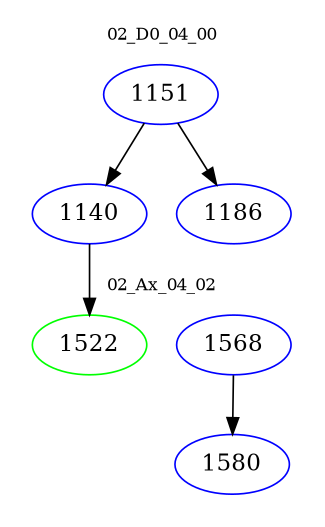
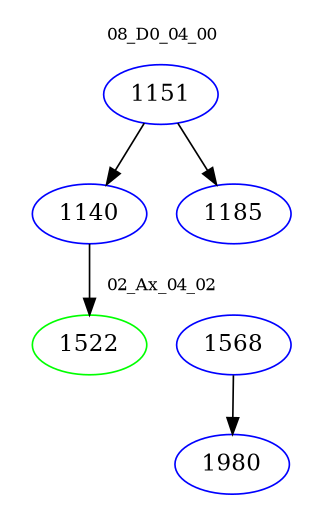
cluster "02_D0_04_00": label "02_D0_04_00" -> "08_D0_04_00"
node "1186": label "1186" -> "1185"
node "1580": label "1580" -> "1980"
